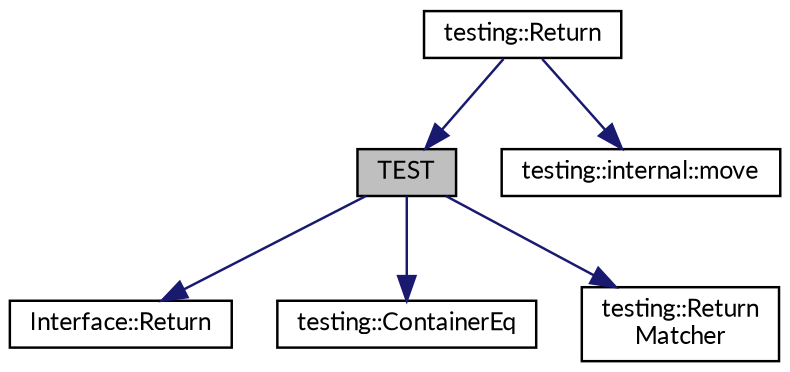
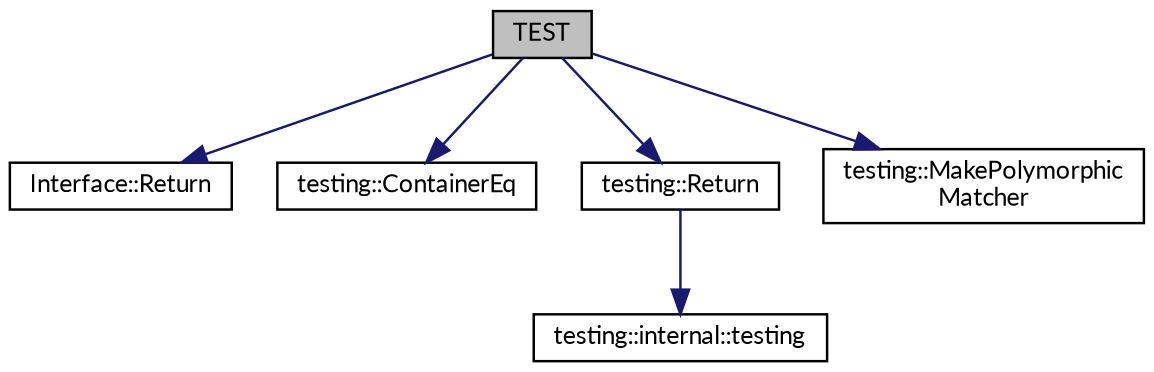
edge "testing::Return" -> "TEST": reversed
node "testing::internal::move": label "testing::internal::move" -> "testing::internal::testing"
node "testing::Return Matcher": label "testing::Return Matcher" -> "testing::MakePolymorphic Matcher"
